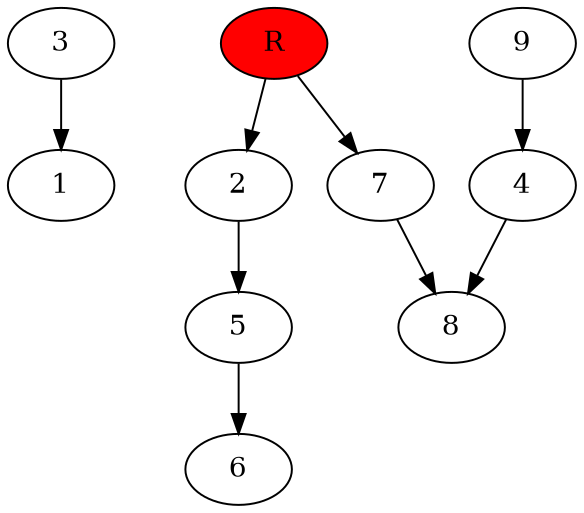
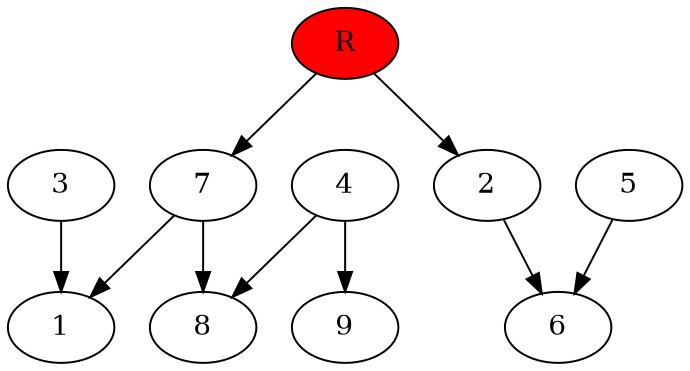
edge "9" -> "4": reversed
edge "2" -> "5": now "2" -> "6"
edge "7" -> "1": added
